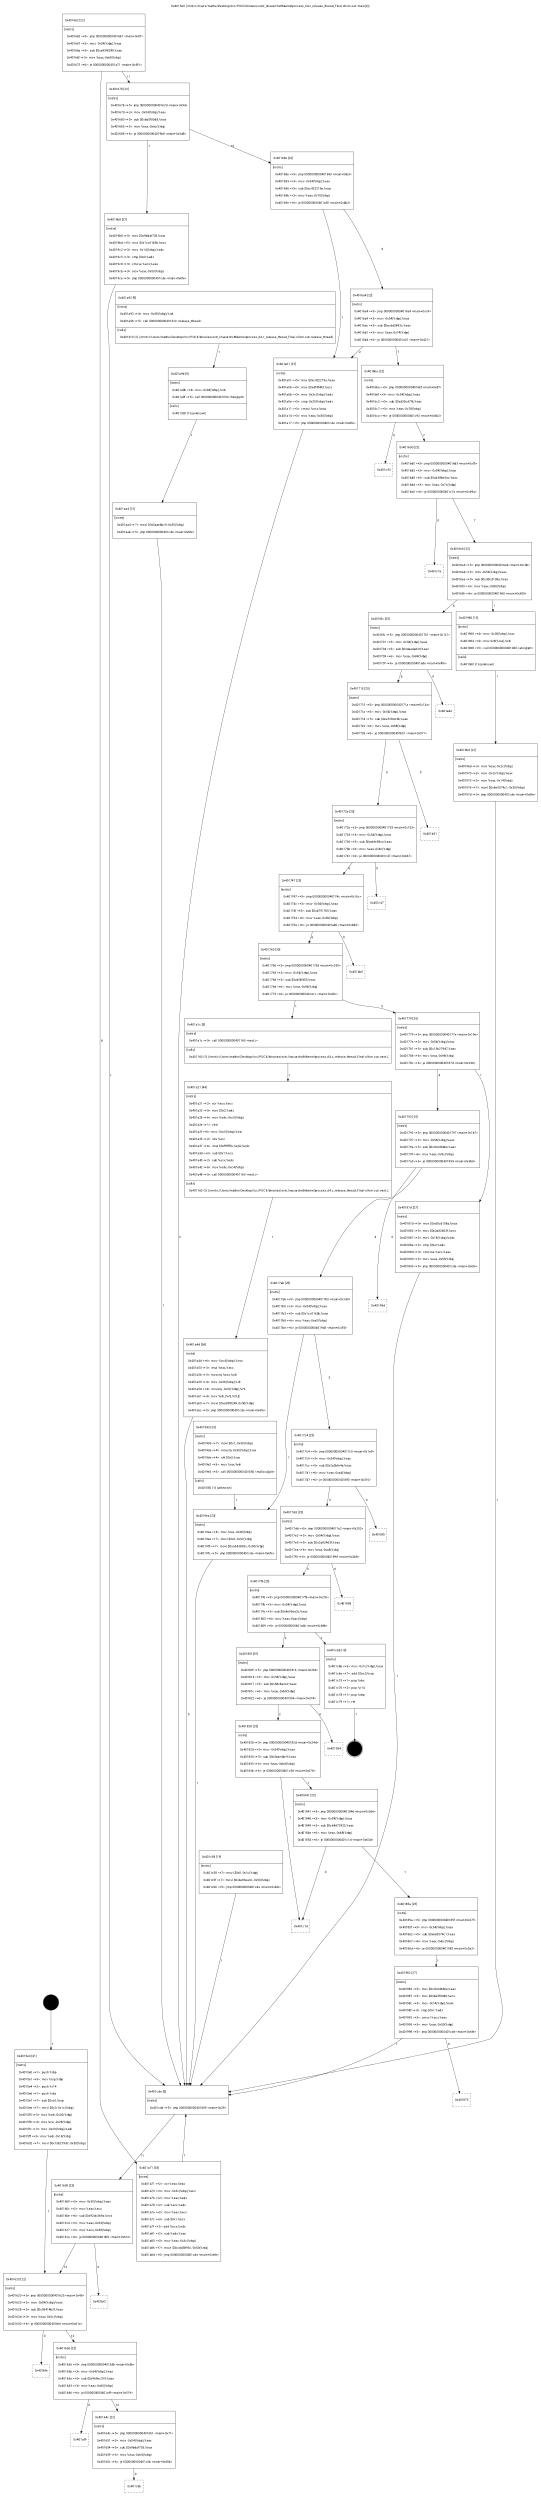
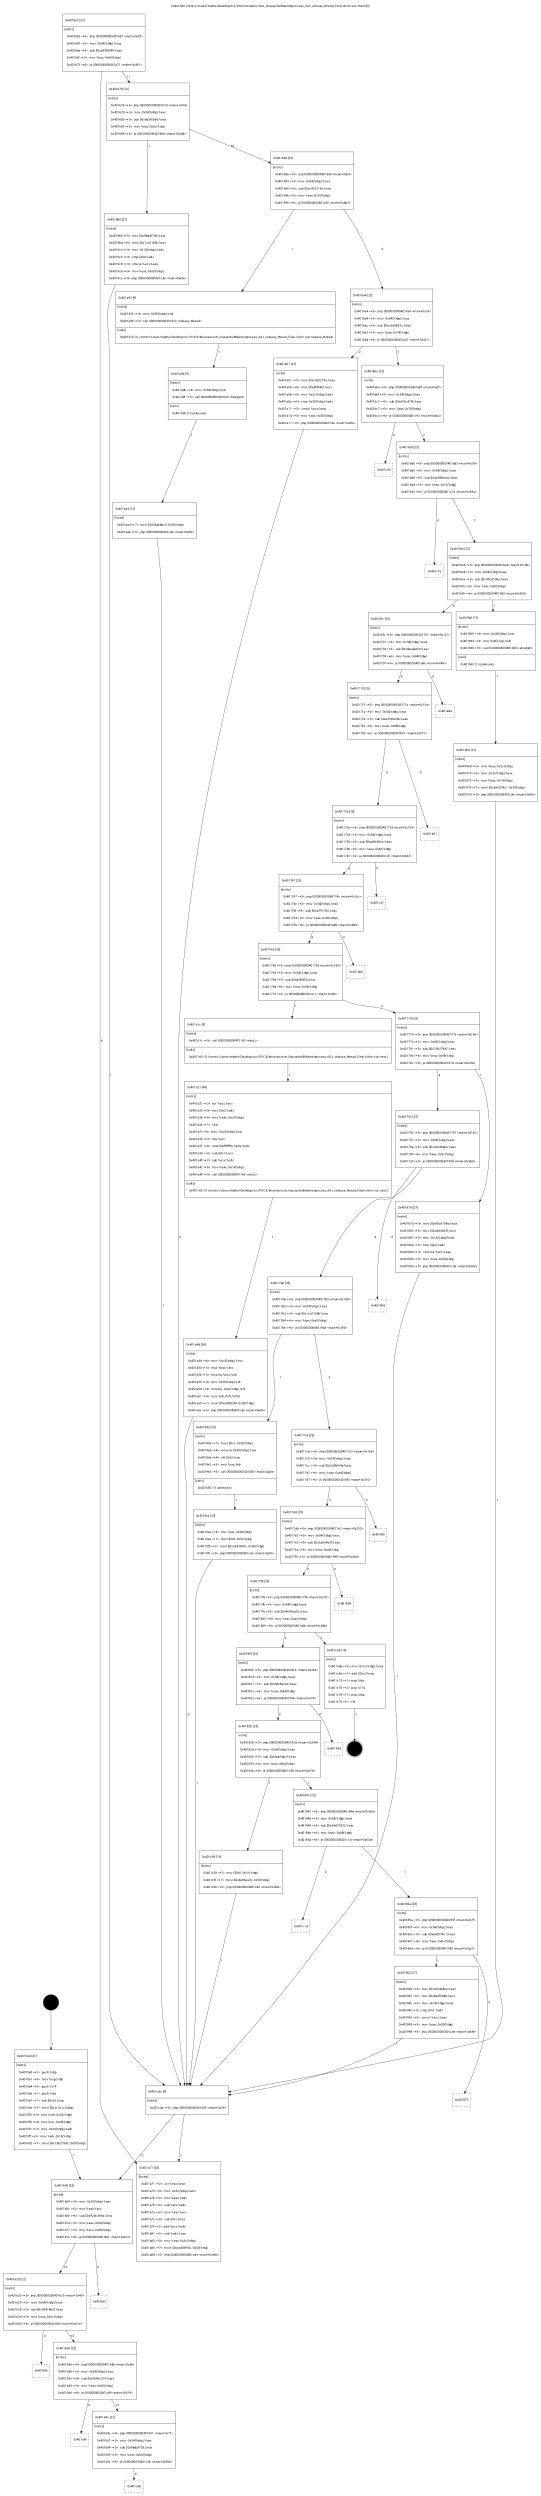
edge "0x40168e [22]" -> "0x401a01 [27]": now "0x40168e [22]" -> "0x401a92 [9]"
edge "0x4017ab [25]" -> "0x4019ea [23]": now "0x4017ab [25]" -> "0x4019d3 [23]"
edge "0x401828 [25]" -> "0x401c1d": now "0x401828 [25]" -> "0x401c58 [19]"
edge "0x401982 [27]" -> "0x401873": now "0x40185a [25]" -> "0x401873"
edge "0x401a71 [33]" -> "0x401cde [5]": reversed
edge "0x4015e0 [41]" -> "0x401620 [22]": now "0x4015e0 [41]" -> "0x401609 [23]"
